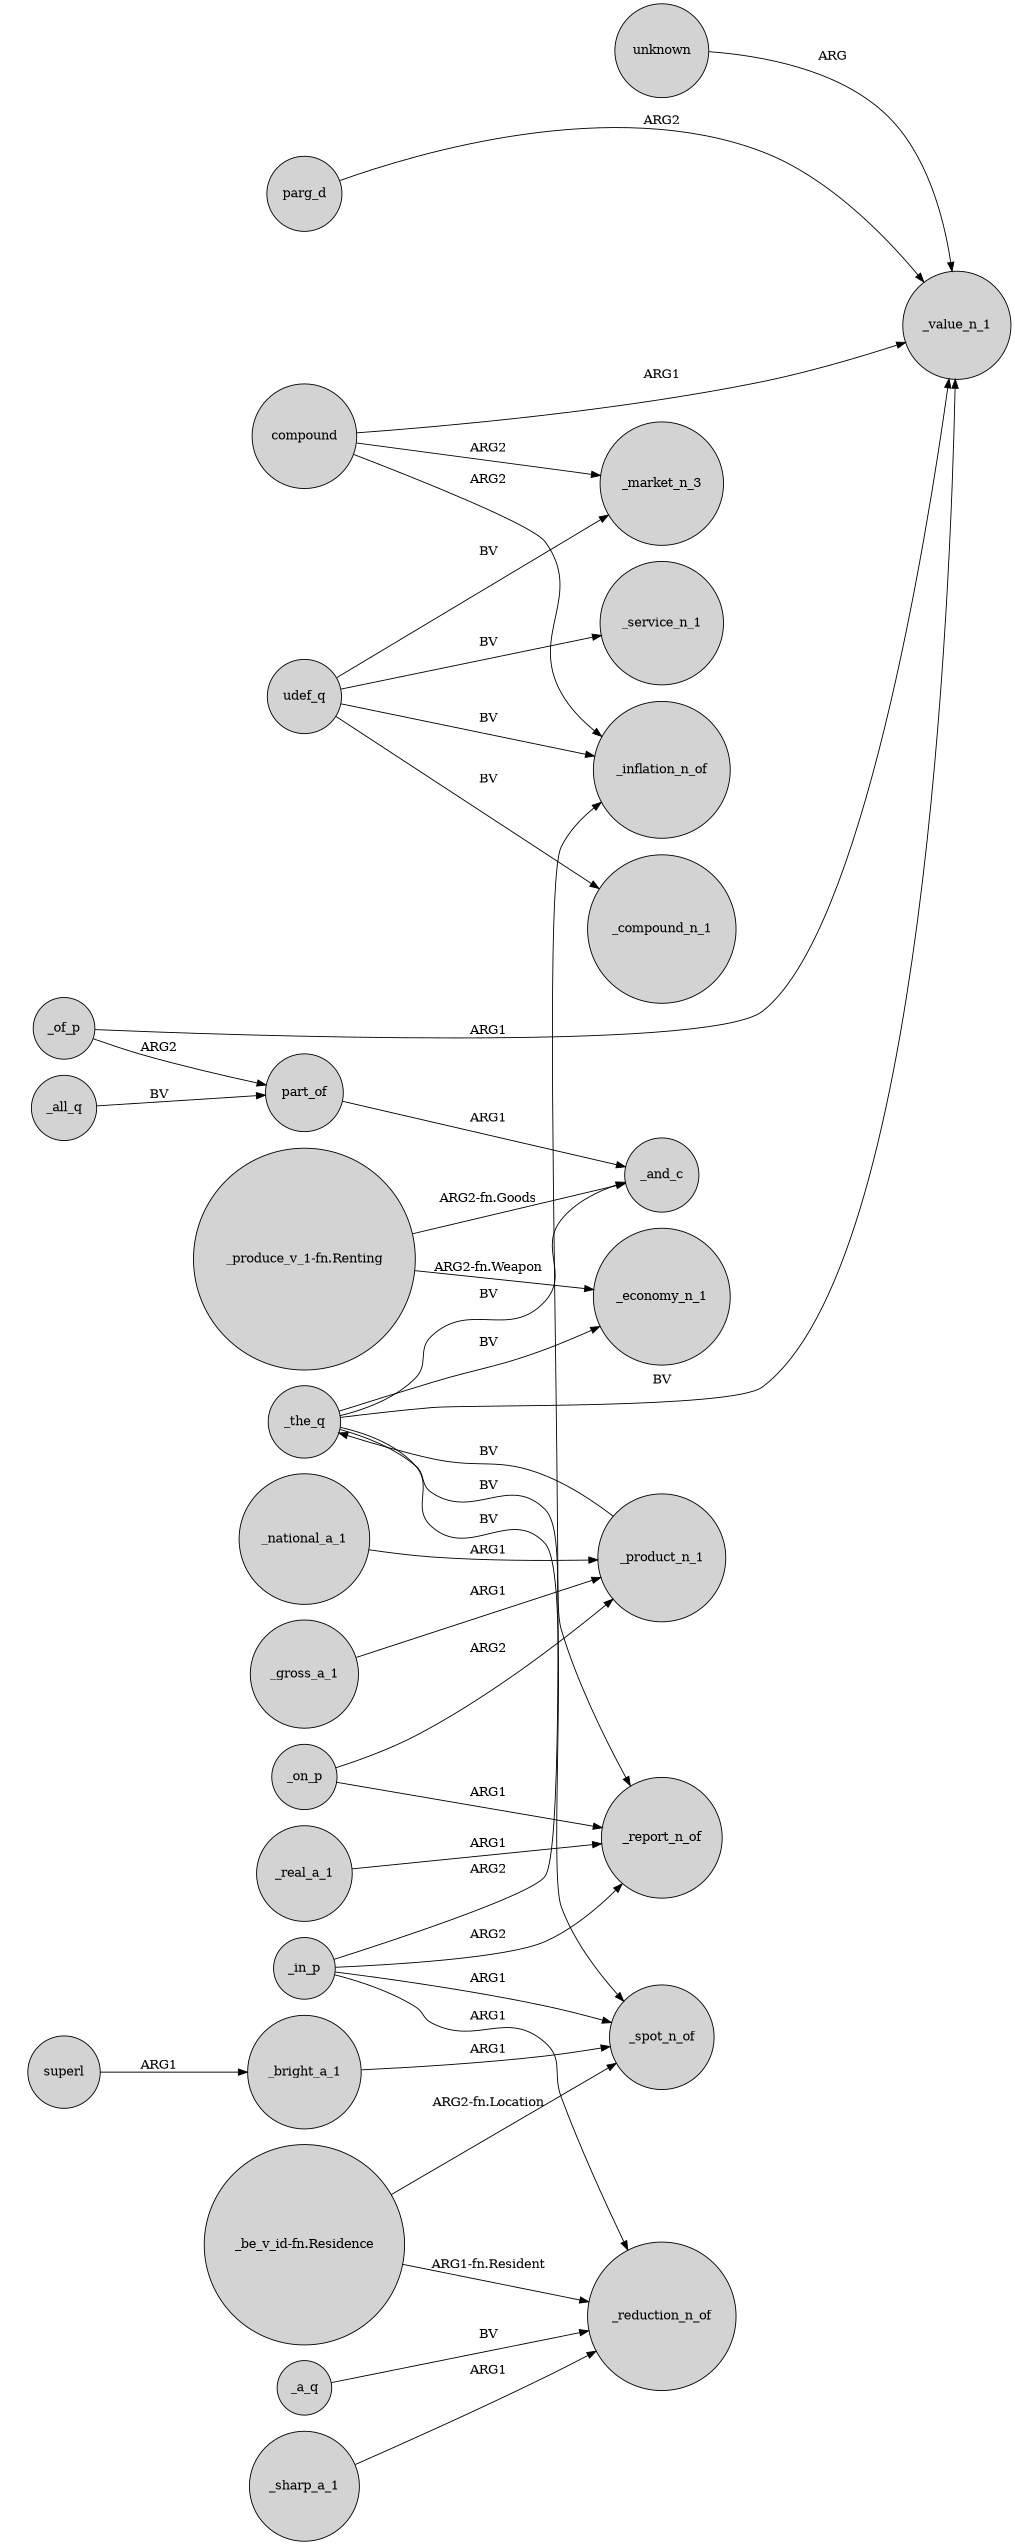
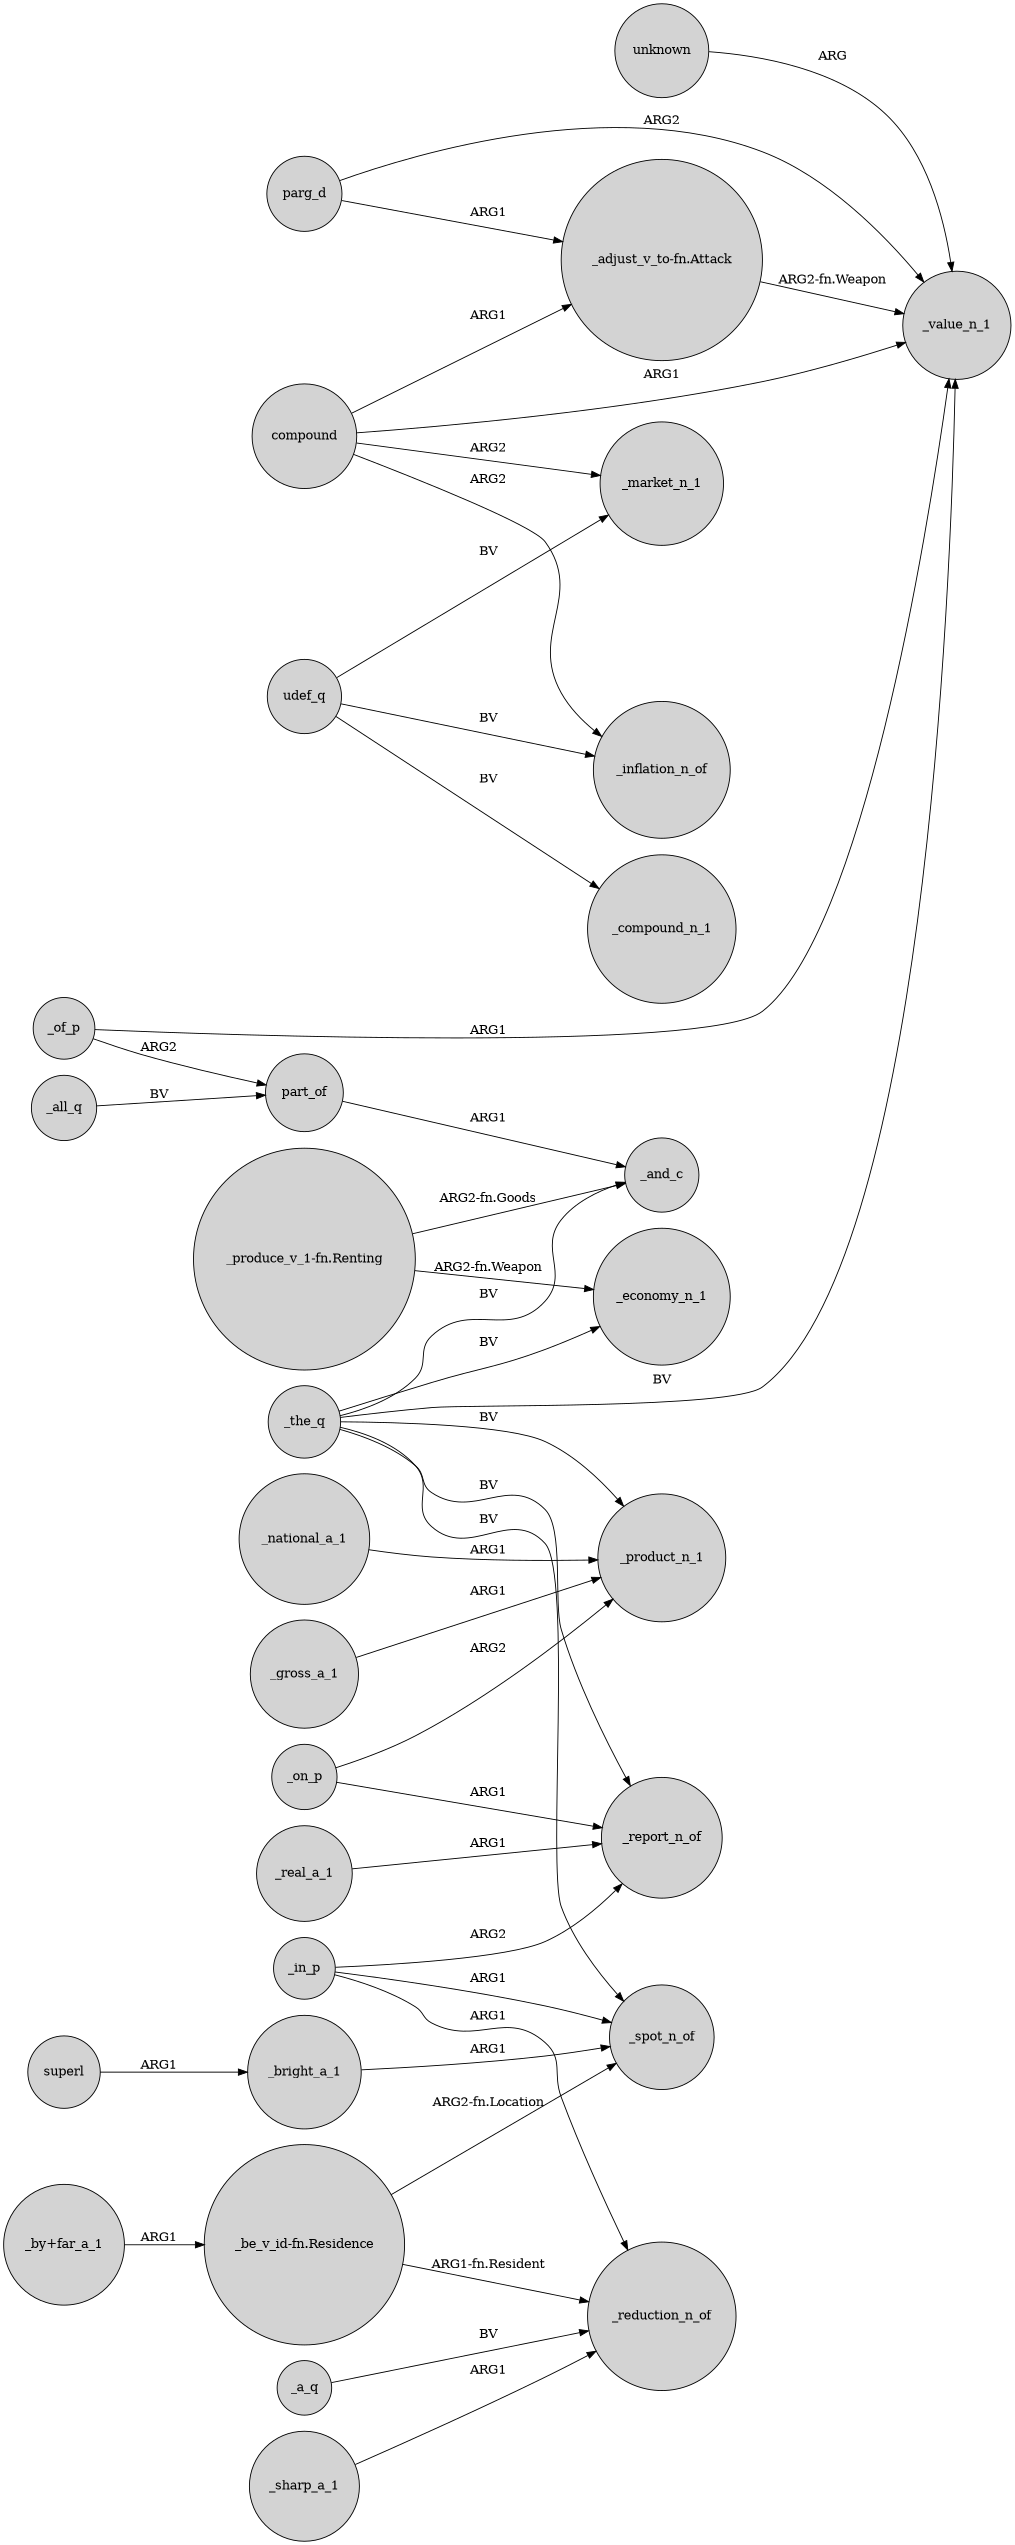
node "_adjust_v_to-fn.Attack": added
node "_market_n_3": label "_market_n_3" -> "_market_n_1"
node "_service_n_1": removed
edge "_in_p" -> "_inflation_n_of": removed, label "ARG2"
edge "_product_n_1" -> "_the_q": reversed
node "_by+far_a_1": added
